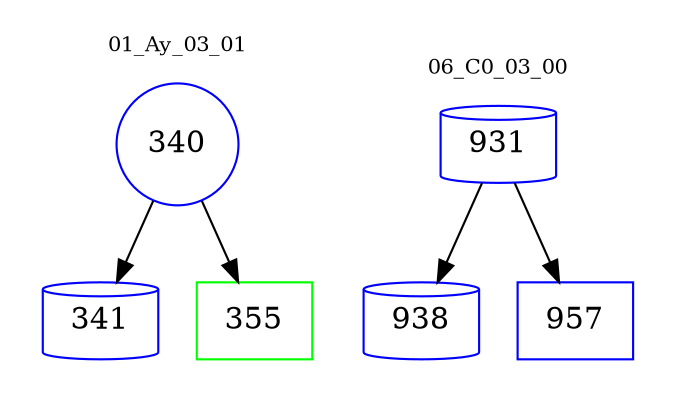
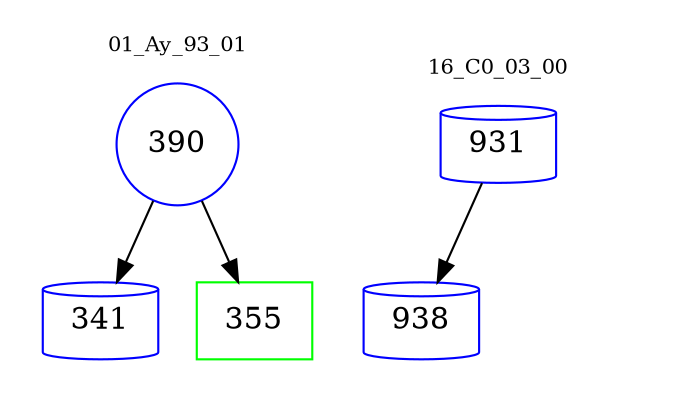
cluster "01_Ay_03_01": label "01_Ay_03_01" -> "01_Ay_93_01"
cluster "06_C0_03_00": label "06_C0_03_00" -> "16_C0_03_00"
node "340": label "340" -> "390"
node "957": removed
